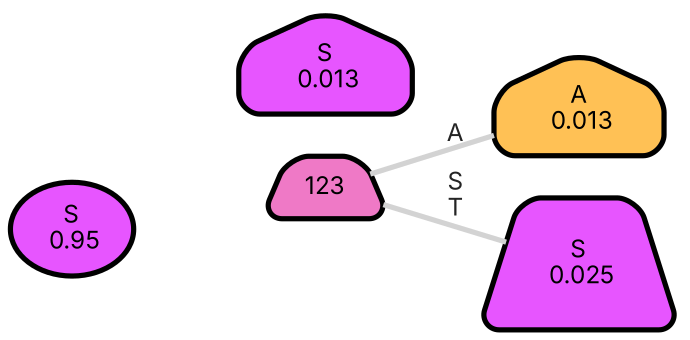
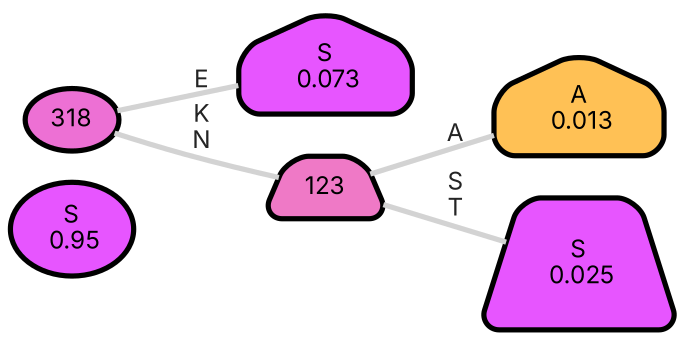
node "S 0.013": label "S 0.013" -> "S 0.073"
node "318": added
